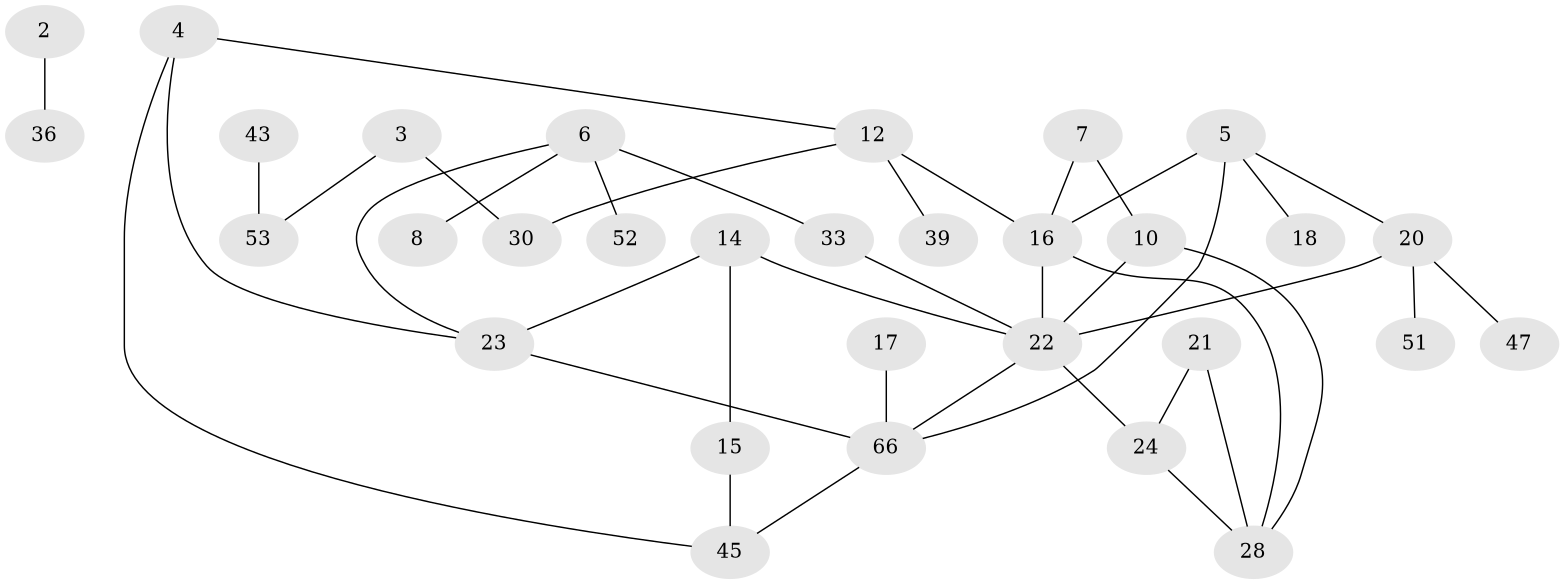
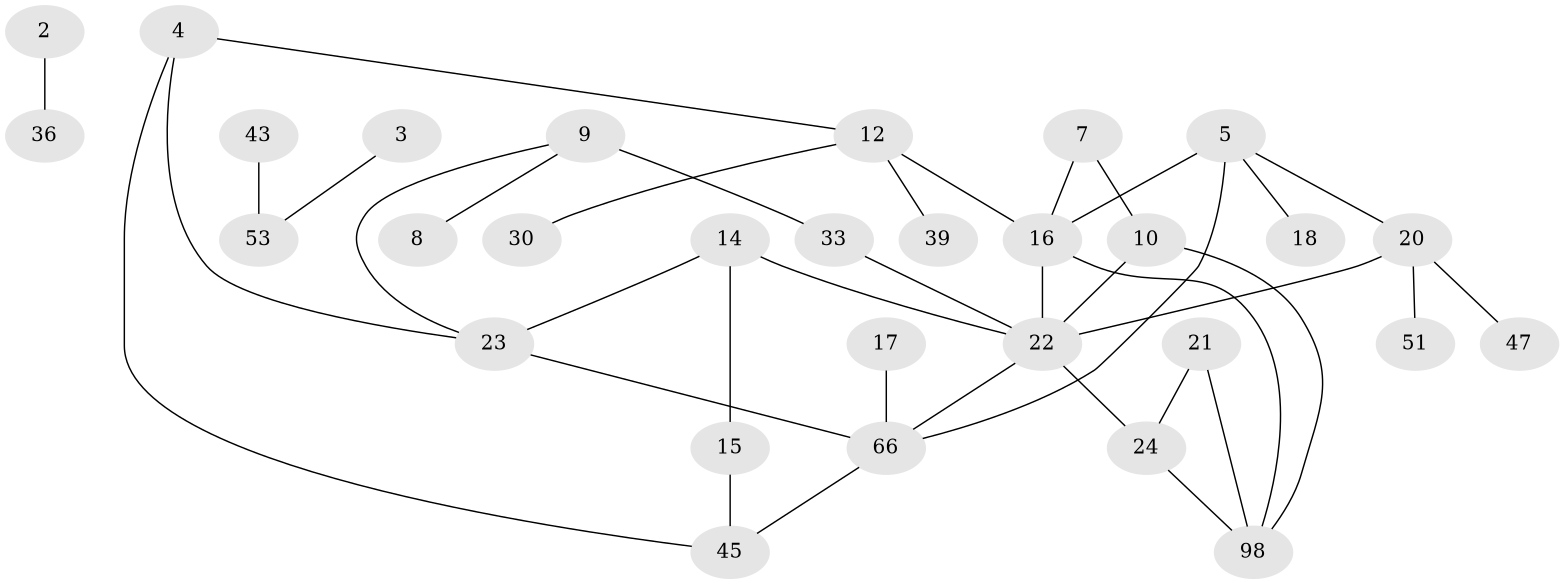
node "6": label "6" -> "9"
edge "3" -- "30": removed
node "52": removed
node "28": label "28" -> "98"
